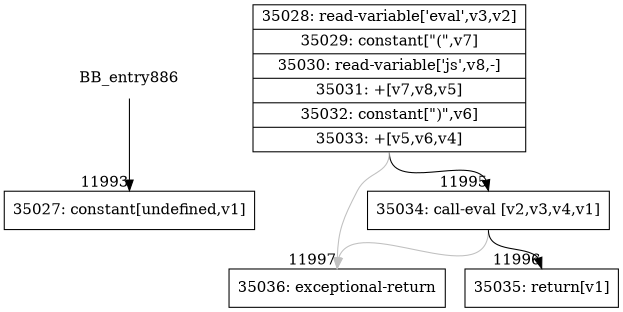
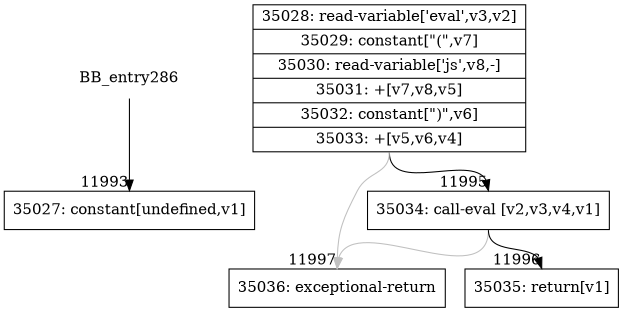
node "BB_entry886": label "BB_entry886" -> "BB_entry286"
